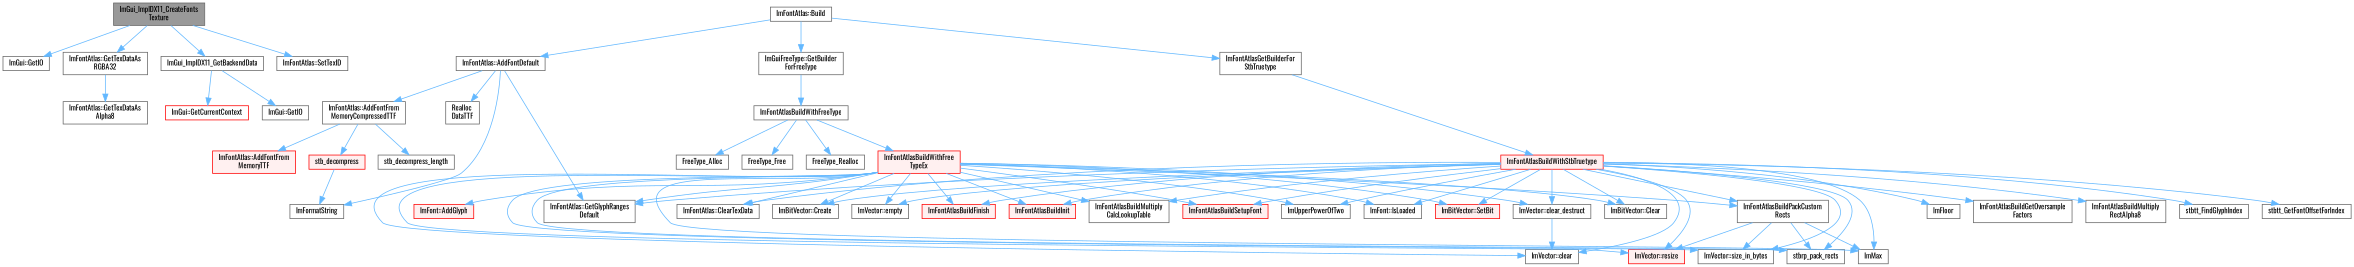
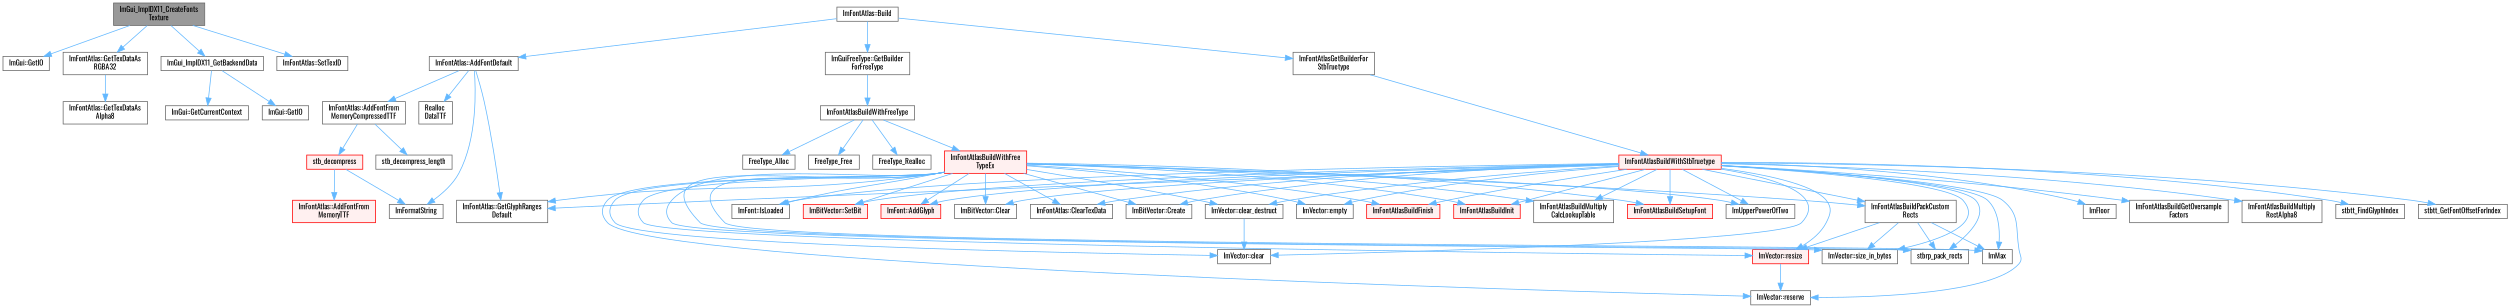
node "ImGui::GetCurrentContext": color red -> grey40
edge "ImFontAtlas::AddFontFrom MemoryCompressedTTF" -> "ImFontAtlas::AddFontFrom MemoryTTF": now "stb_decompress" -> "ImFontAtlas::AddFontFrom MemoryTTF"
edge "ImFontAtlasBuildWithStbTruetype" -> "ImFont::AddGlyph": added
node "ImVector::reserve": added
